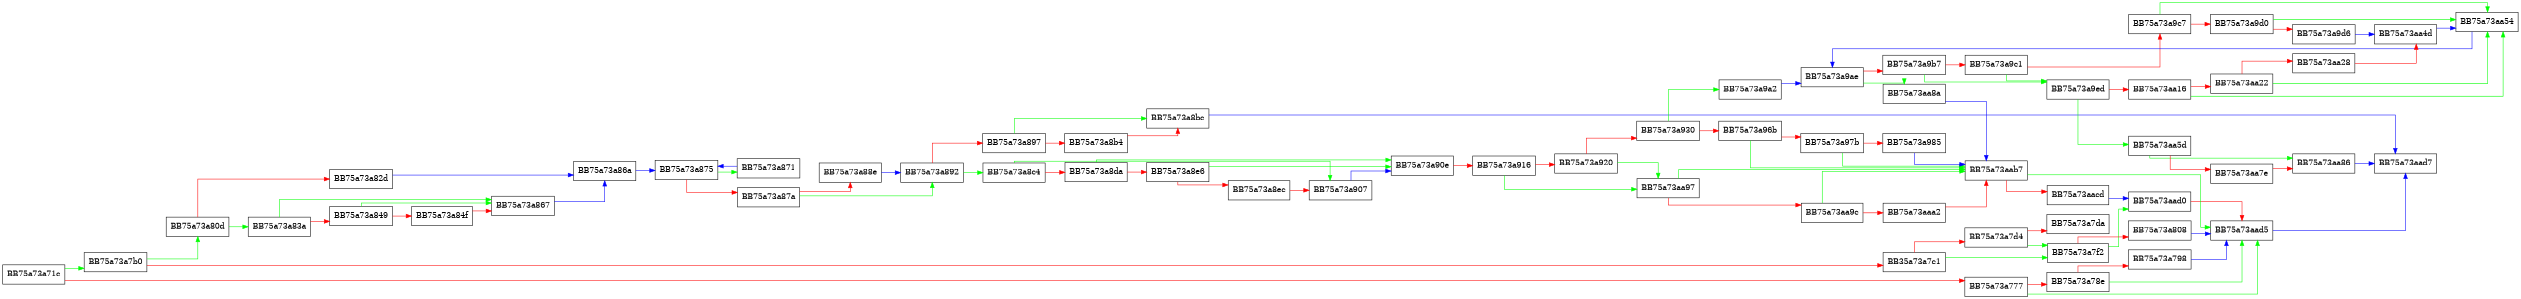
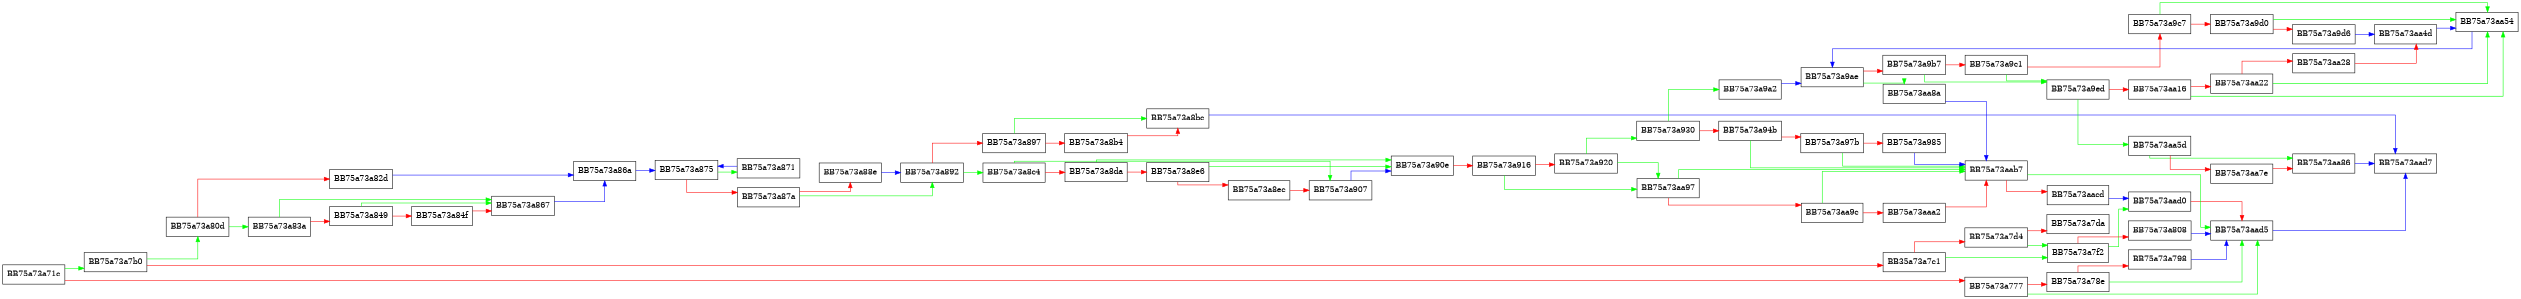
node "BB75a73a96b": label "BB75a73a96b" -> "BB75a73a94b"
edge "BB75a73a920" -> "BB75a73a930": color red -> green
